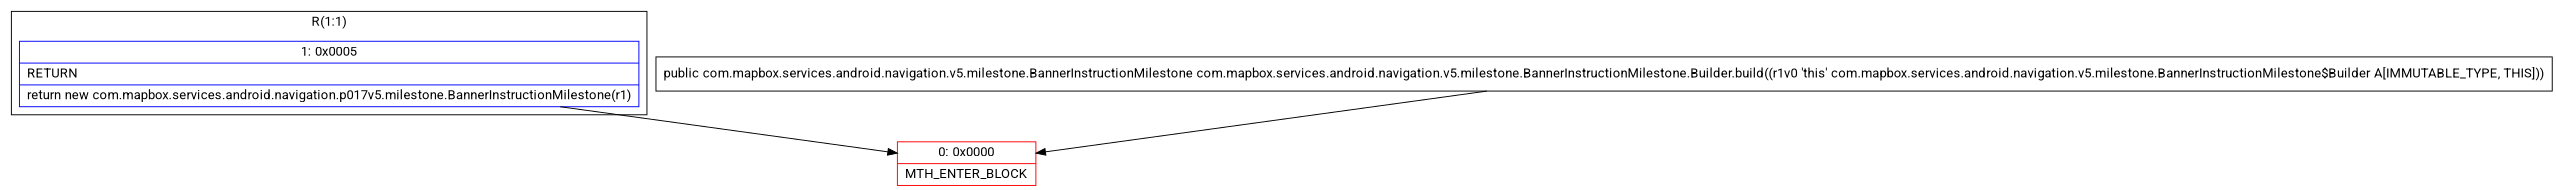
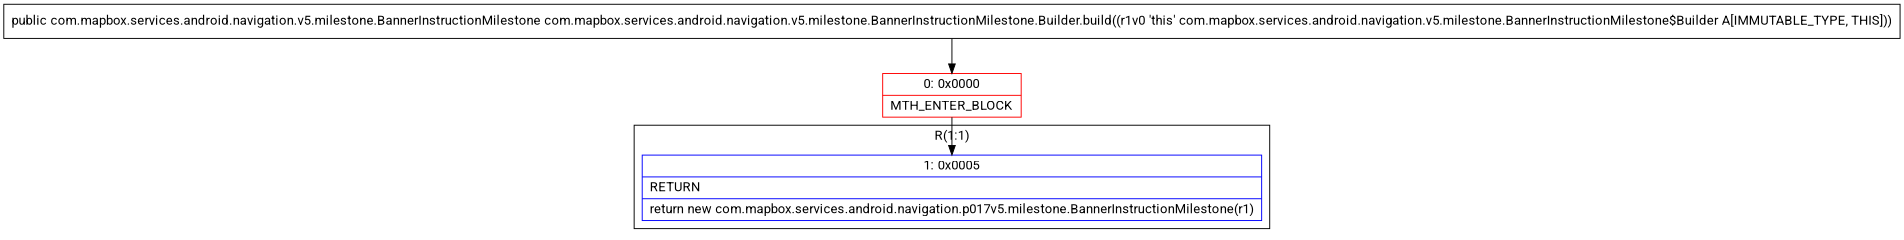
edge "1: 0x0005" -> "0: 0x0000": reversed
